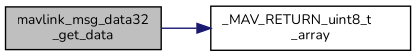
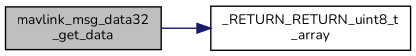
node "_MAV_RETURN_uint8_t _array": label "_MAV_RETURN_uint8_t _array" -> "_RETURN_RETURN_uint8_t _array"
